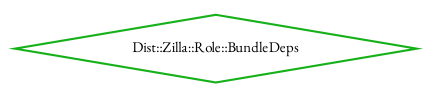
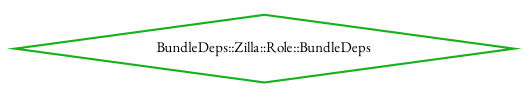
node "Dist::Zilla::Role::BundleDeps": label "Dist::Zilla::Role::BundleDeps" -> "BundleDeps::Zilla::Role::BundleDeps"
